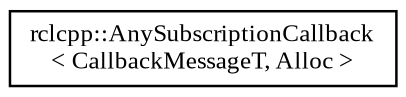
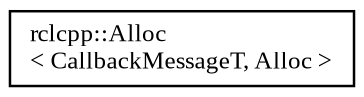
node "rclcpp::AnySubscriptionCallback < CallbackMessageT, Alloc >": label "rclcpp::AnySubscriptionCallback < CallbackMessageT, Alloc >" -> "rclcpp::Alloc < CallbackMessageT, Alloc >"
